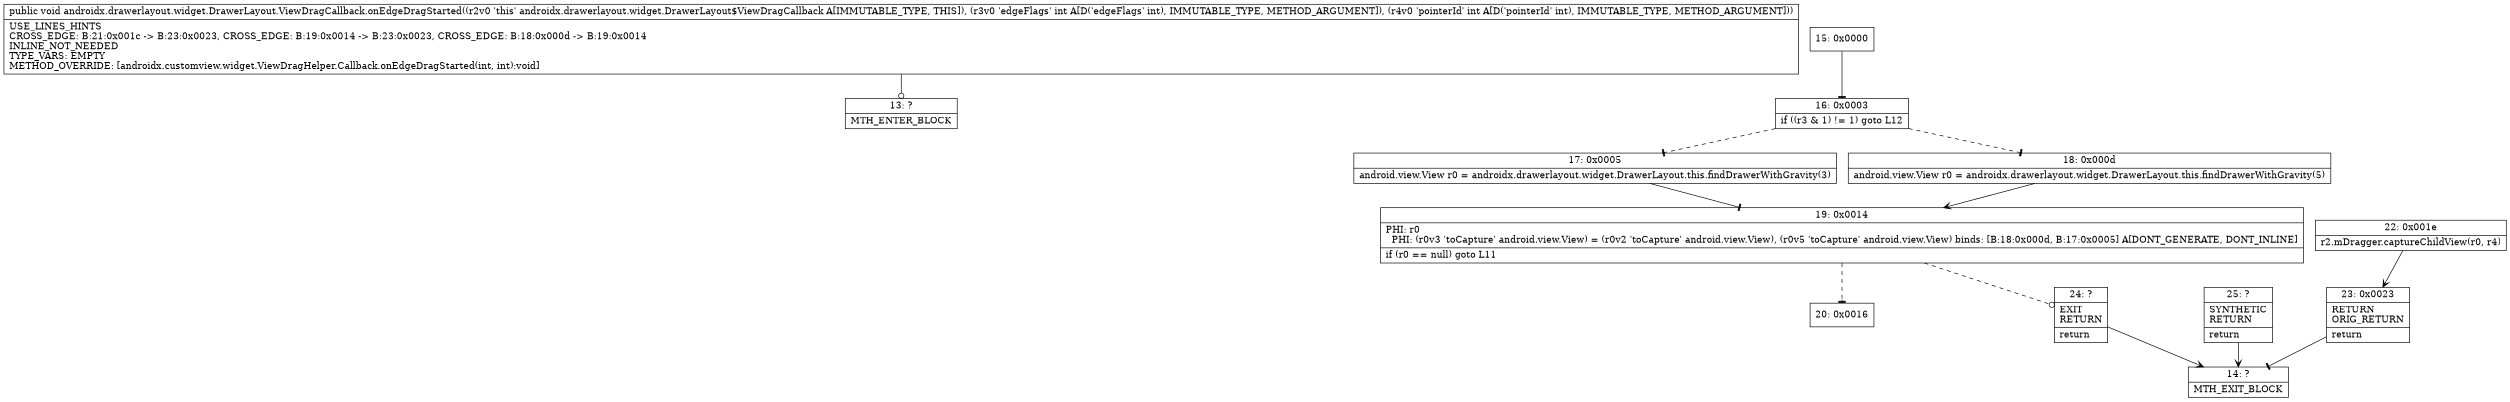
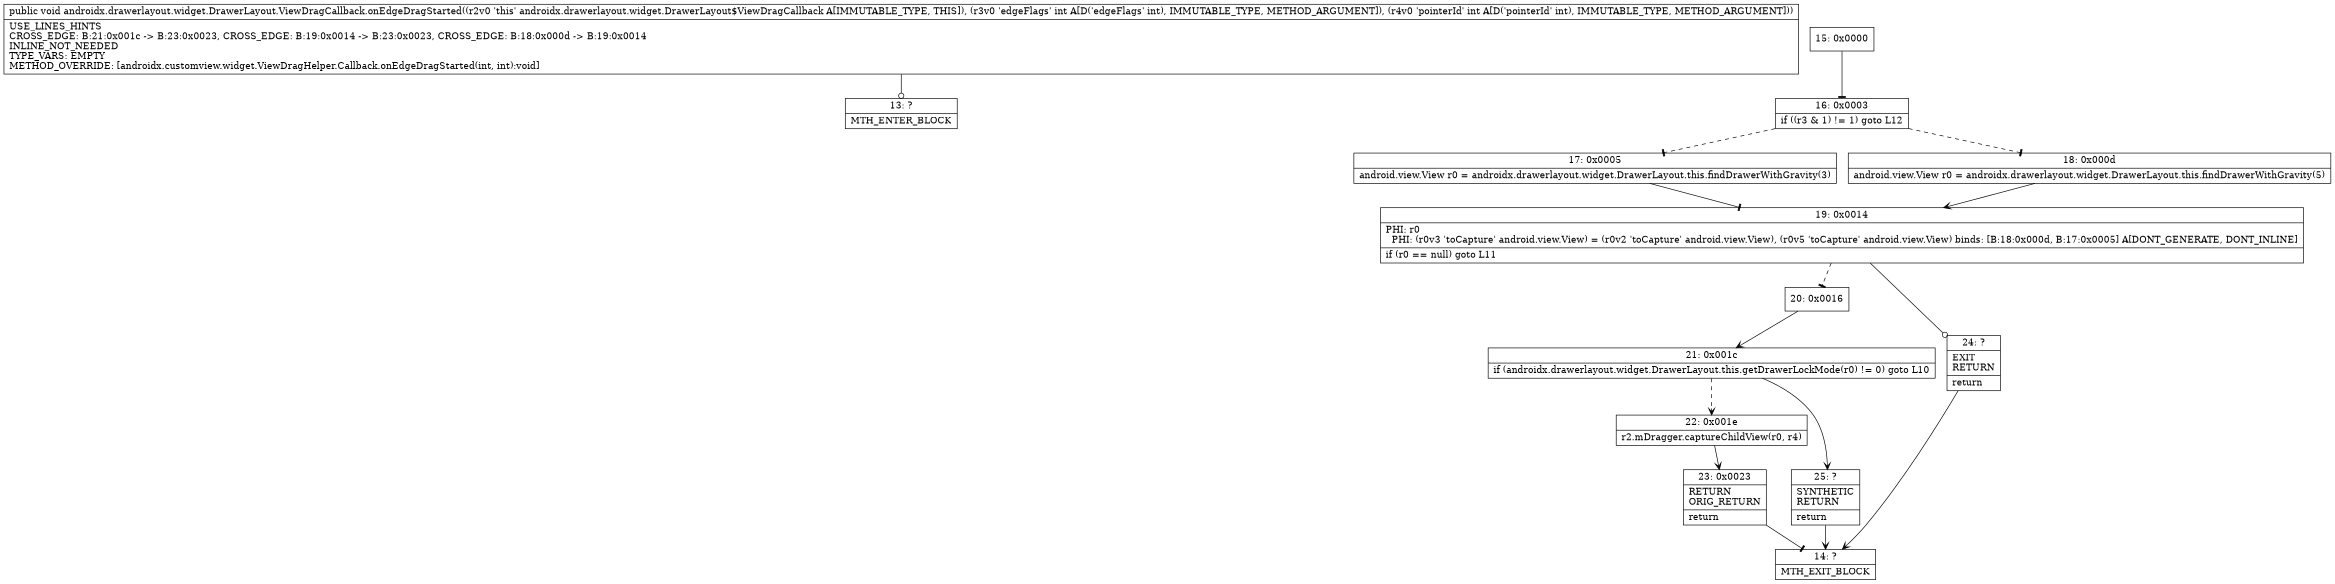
edge "19: 0x0014" -> "24: ?": style dashed -> solid
node "21: 0x001c": added
